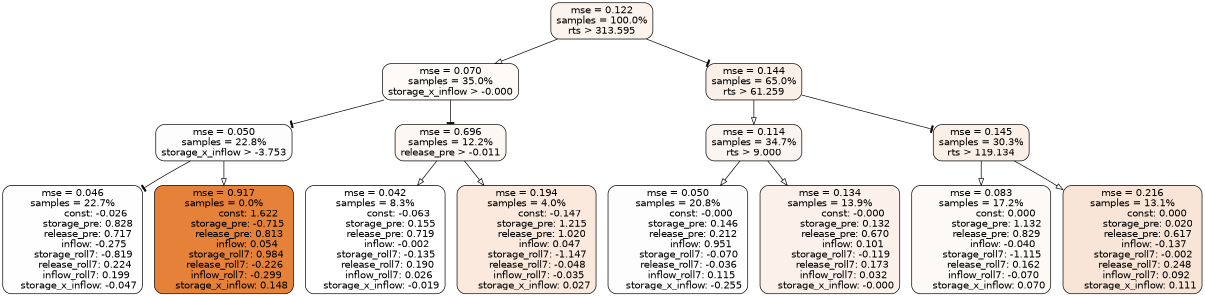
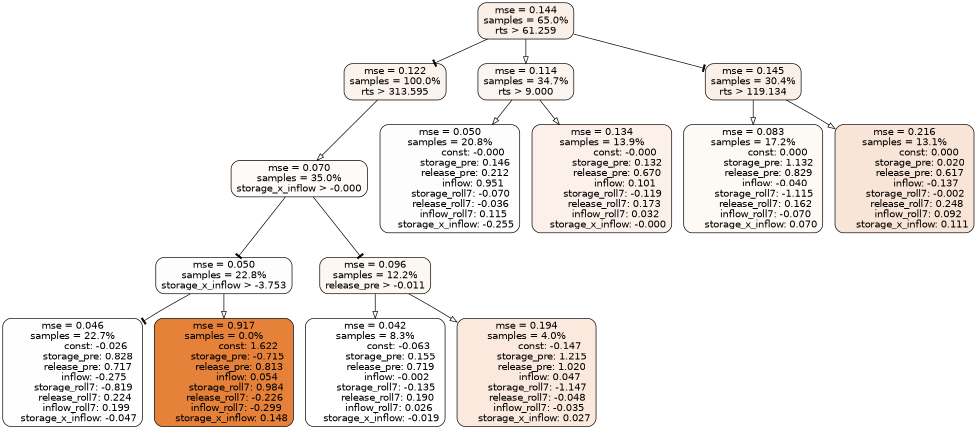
edge "mse = 0.122 samples = 100.0% rts > 313.595" -> "mse = 0.144 samples = 65.0% rts > 61.259": reversed
node "mse = 0.696 samples = 12.2% release_pre > -0.011": label "mse = 0.696 samples = 12.2% release_pre > -0.011" -> "mse = 0.096 samples = 12.2% release_pre > -0.011"
node "mse = 0.145 samples = 30.3% rts > 119.134": label "mse = 0.145 samples = 30.3% rts > 119.134" -> "mse = 0.145 samples = 30.4% rts > 119.134"
